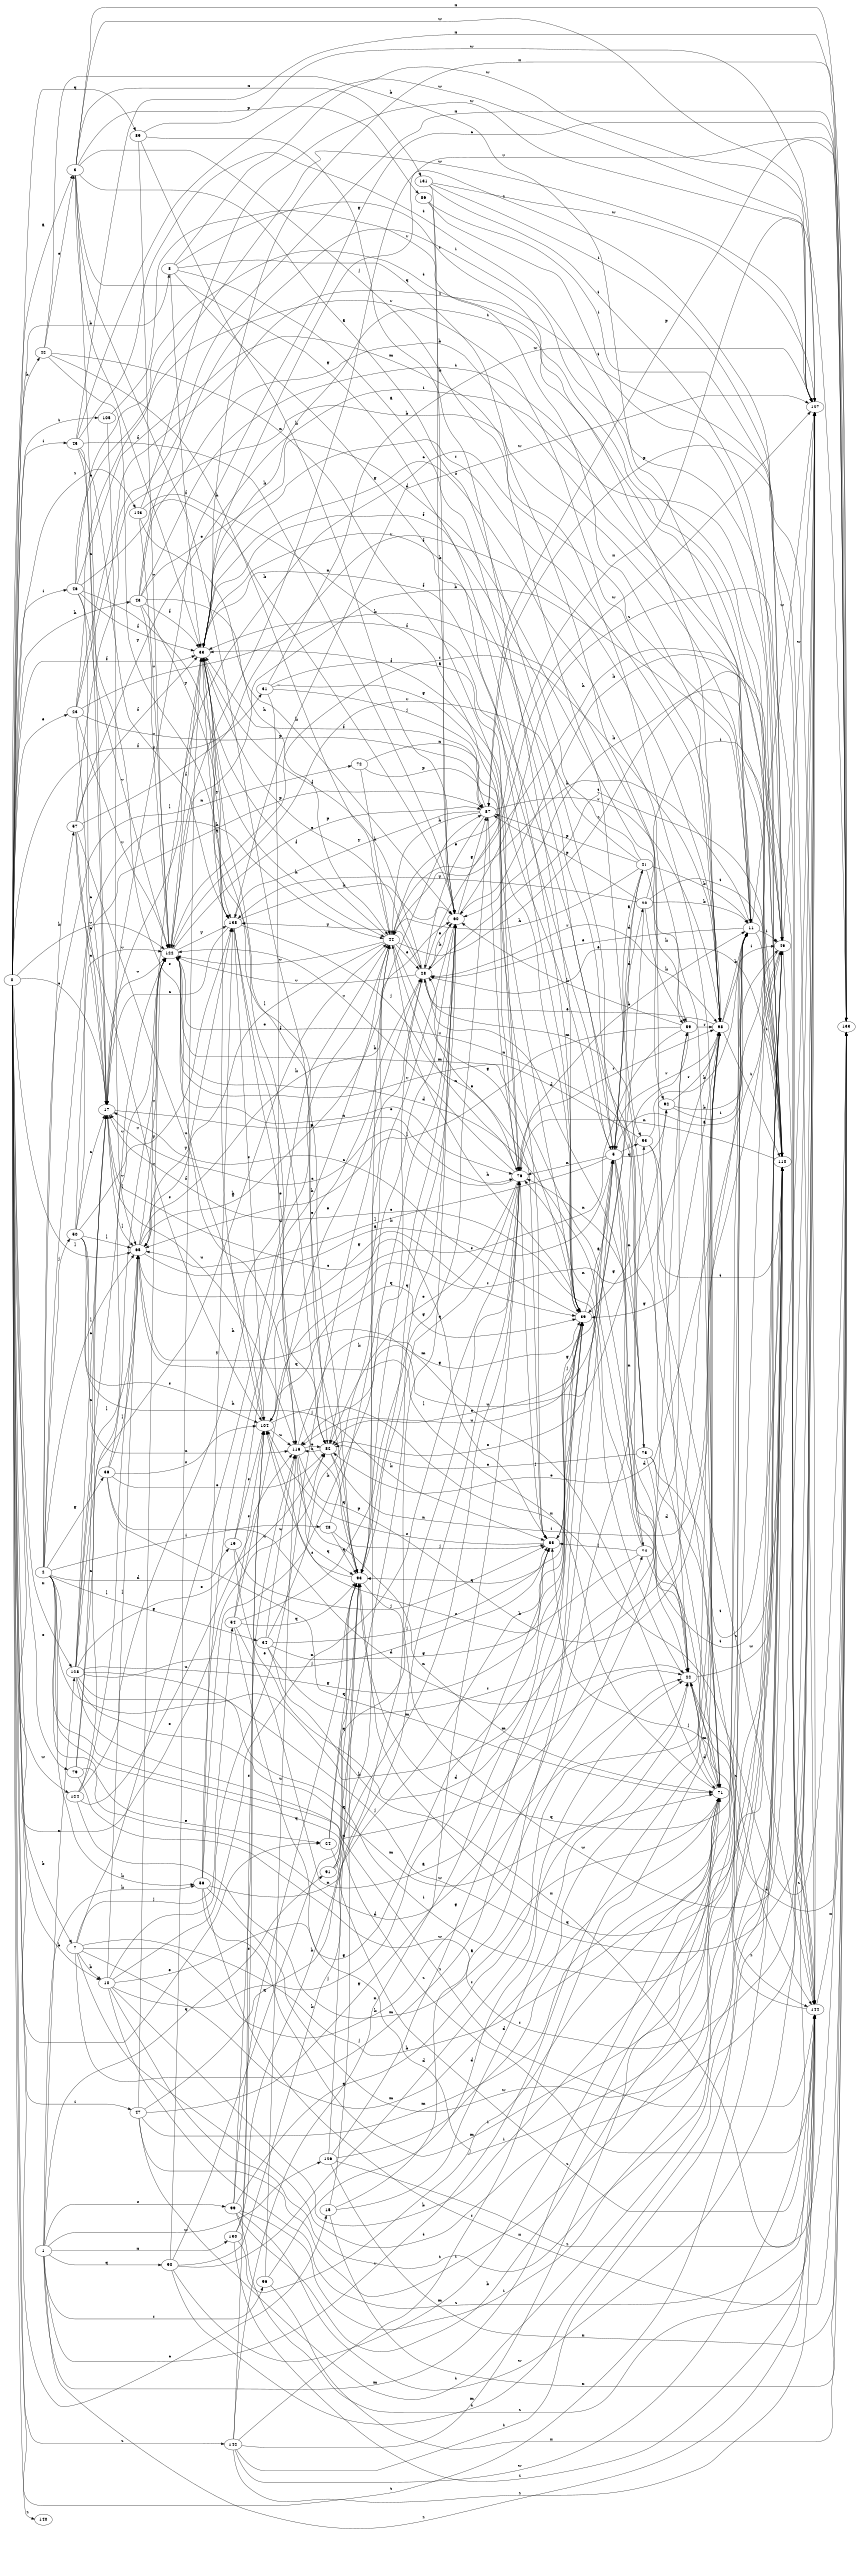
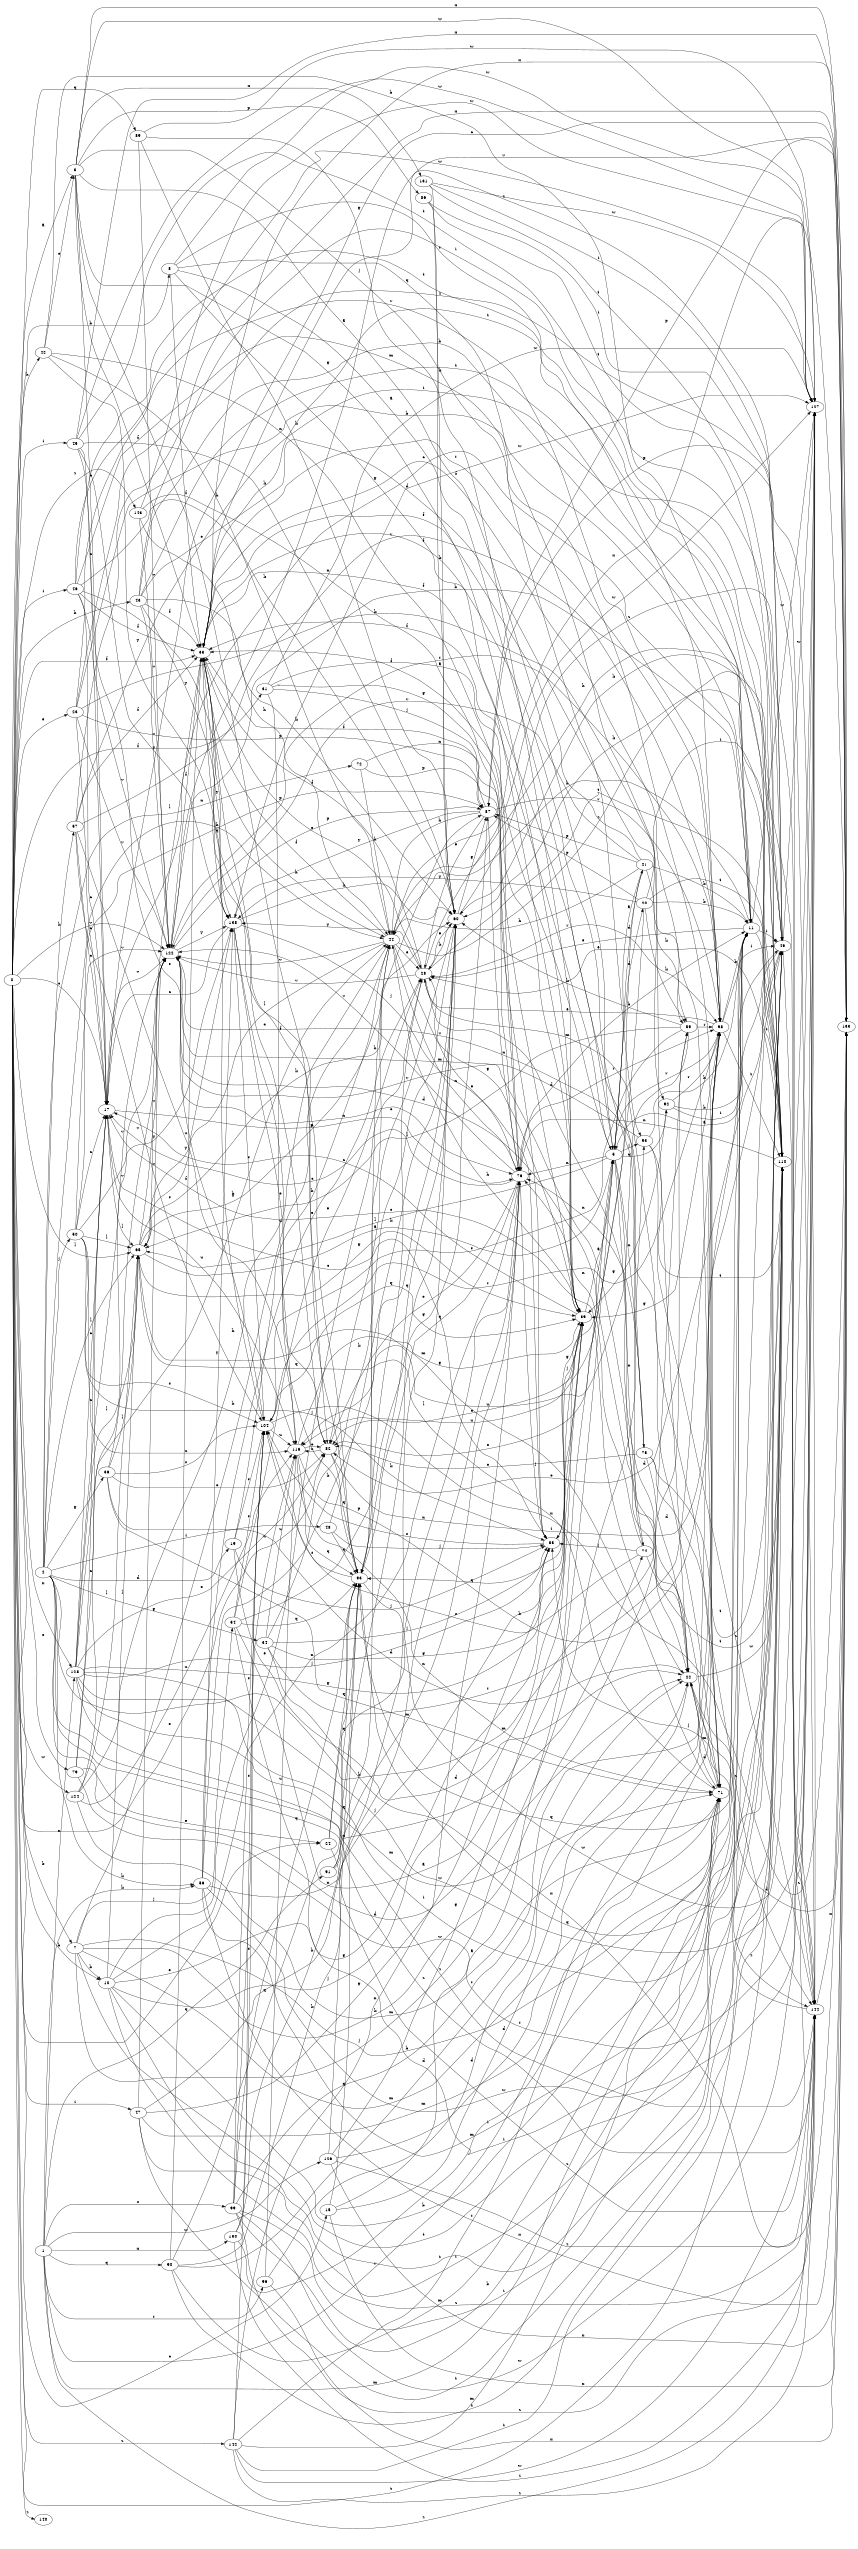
node "105": removed
edge "99" -> "104": added, label "s"
